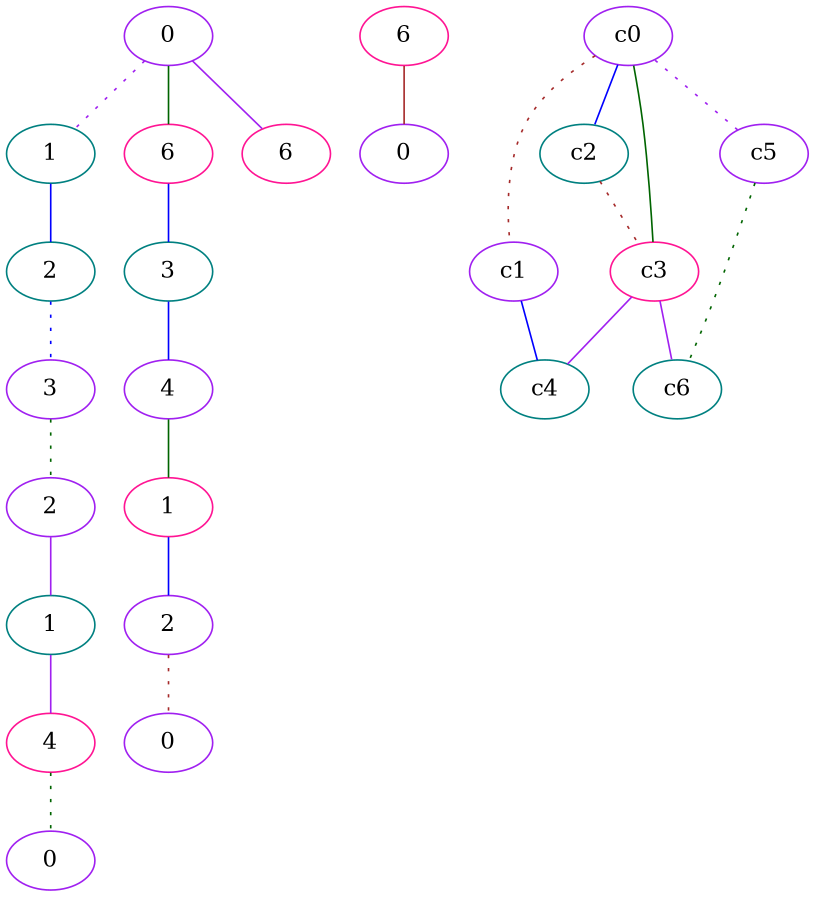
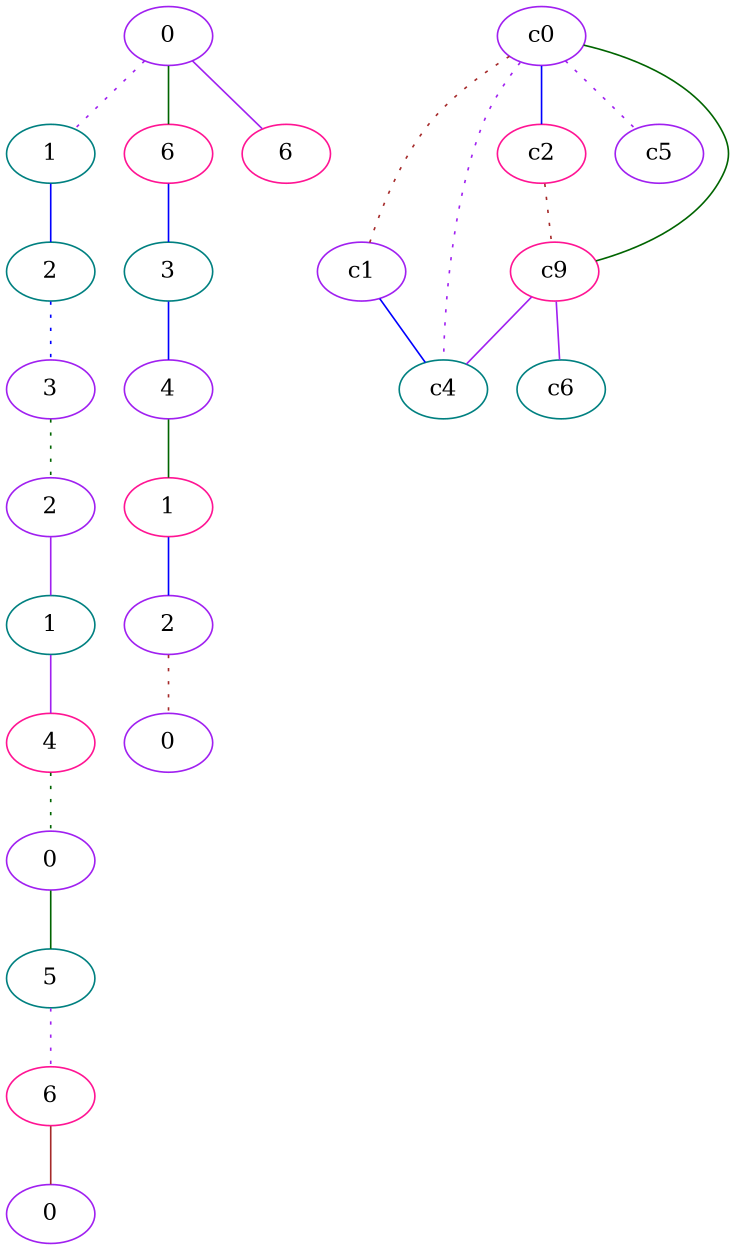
node "c2": color teal -> deeppink
edge "c0" -- "c4": added
node "c3": label "c3" -> "c9"
edge "c5" -- "c6": removed
node "5": added
